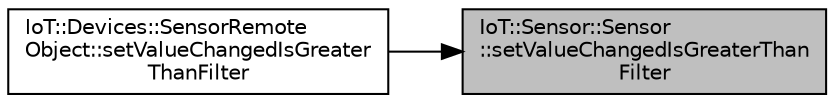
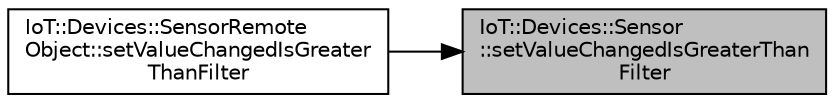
node "IoT::Sensor::Sensor ::setValueChangedIsGreaterThan Filter": label "IoT::Sensor::Sensor ::setValueChangedIsGreaterThan Filter" -> "IoT::Devices::Sensor ::setValueChangedIsGreaterThan Filter"
